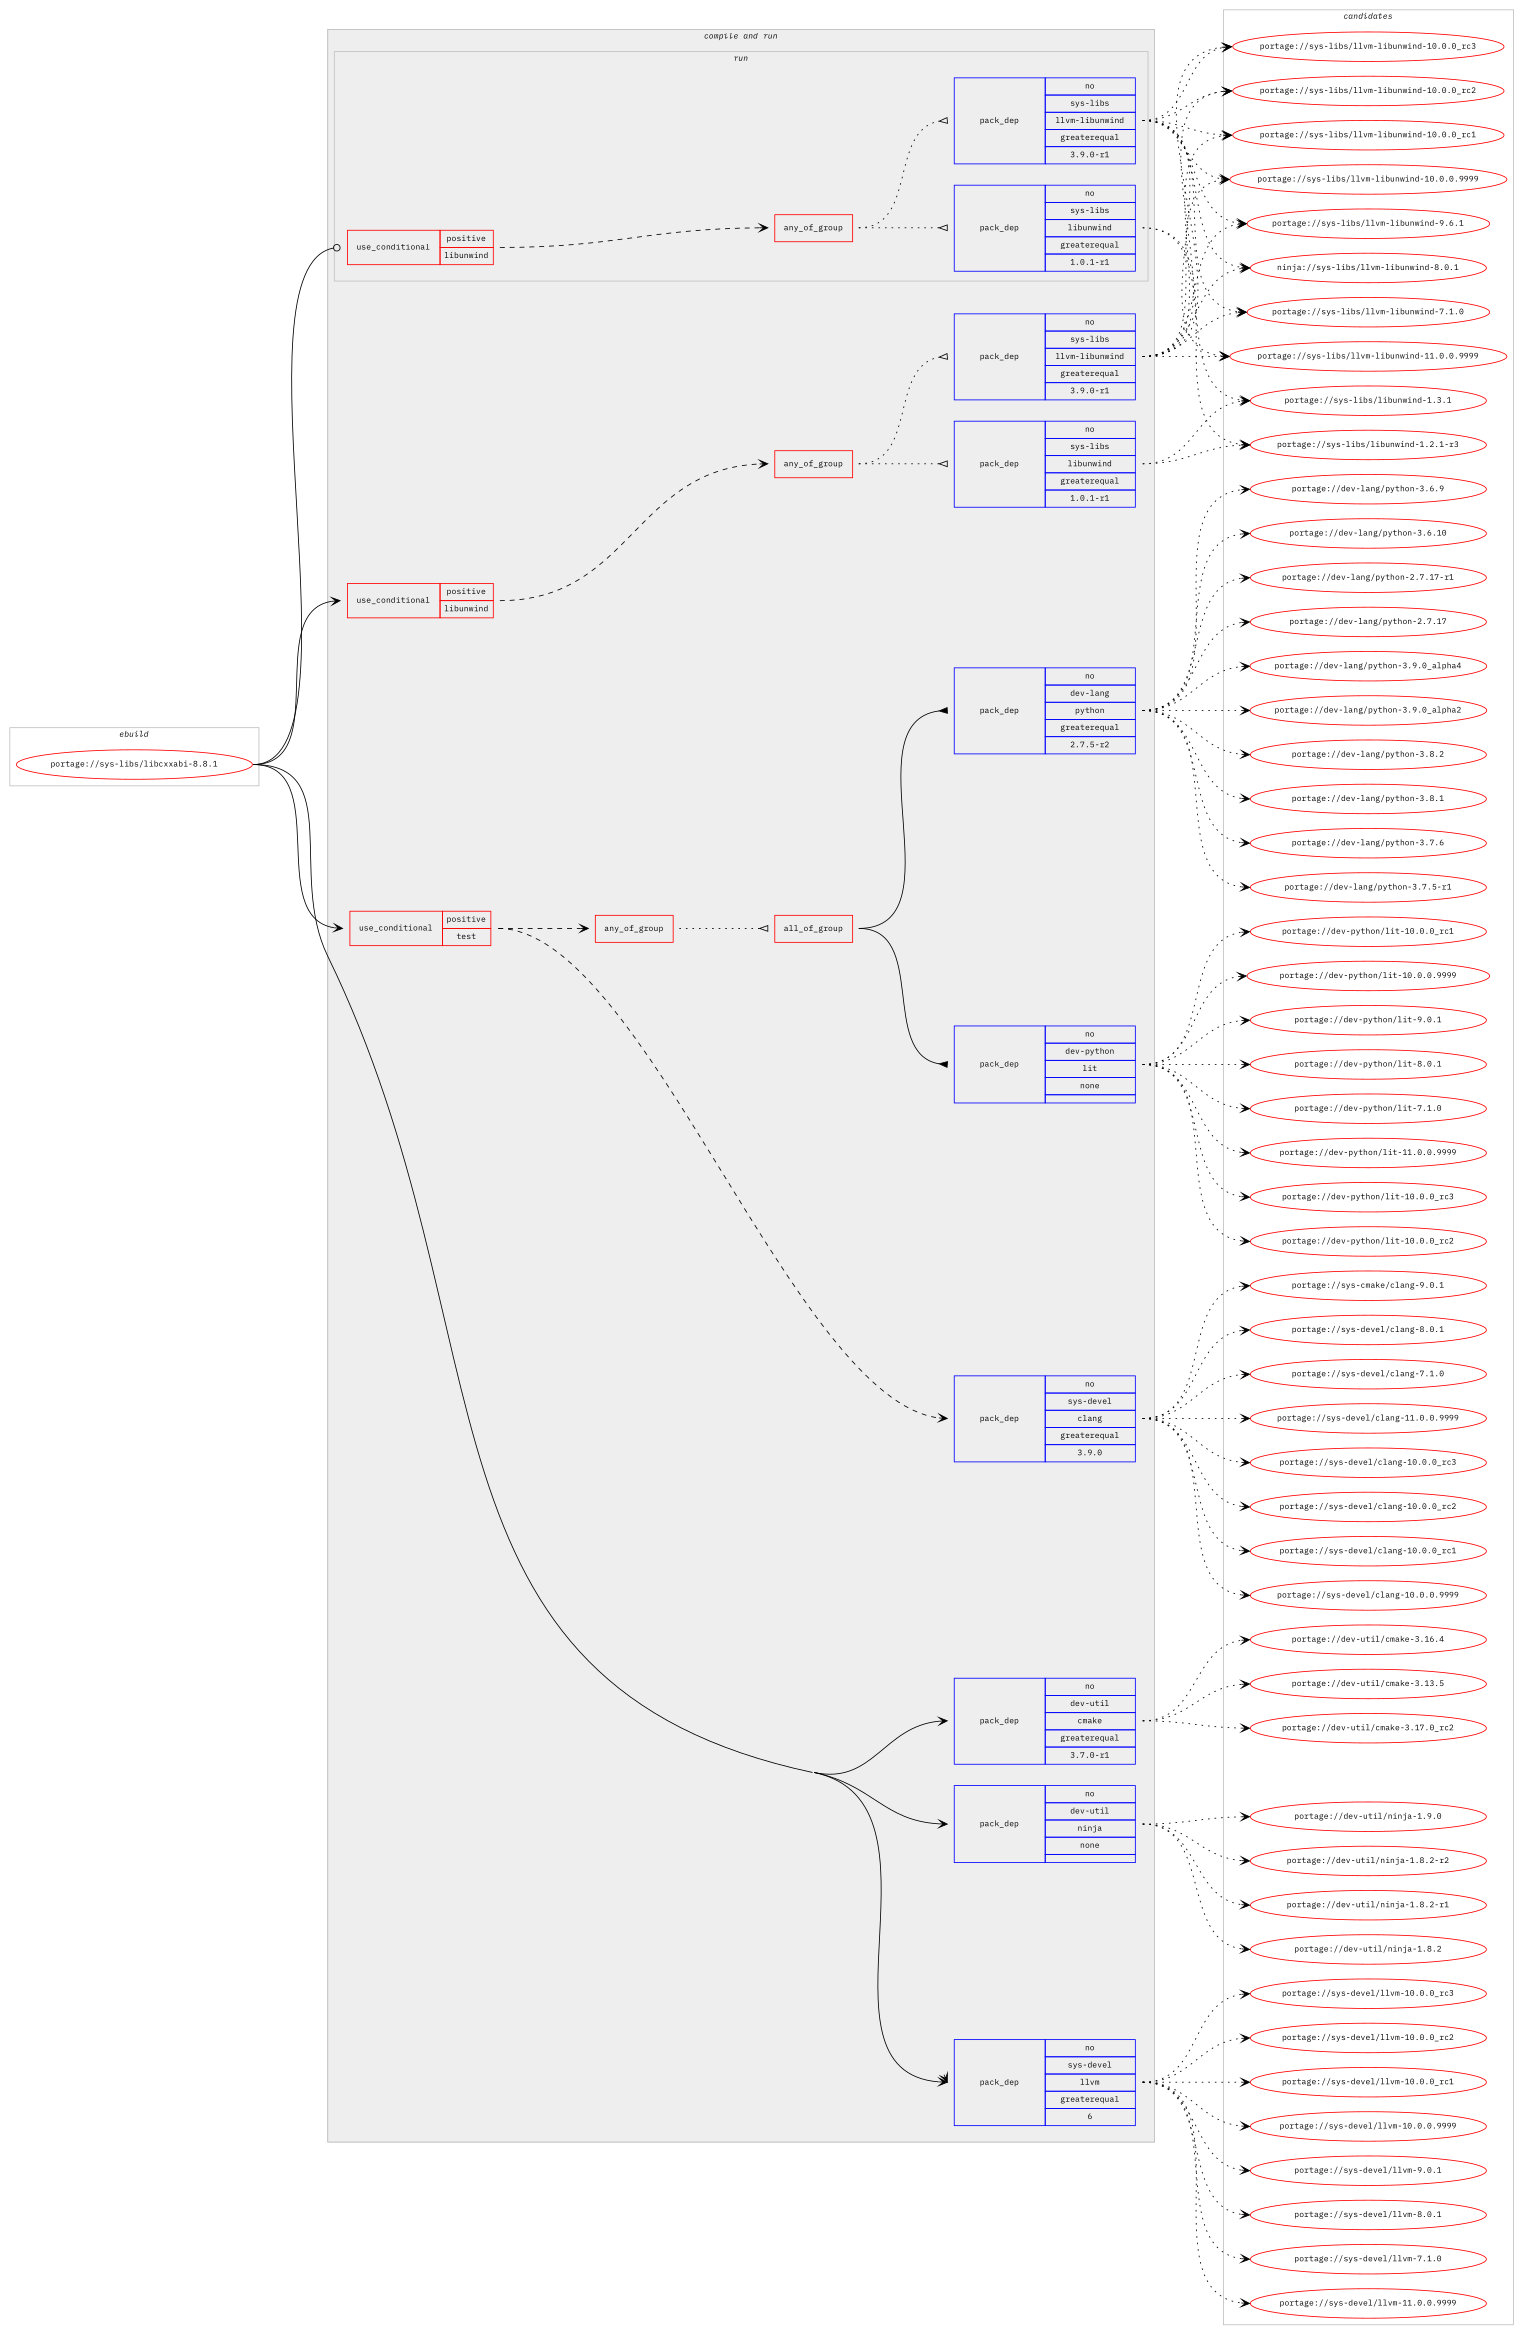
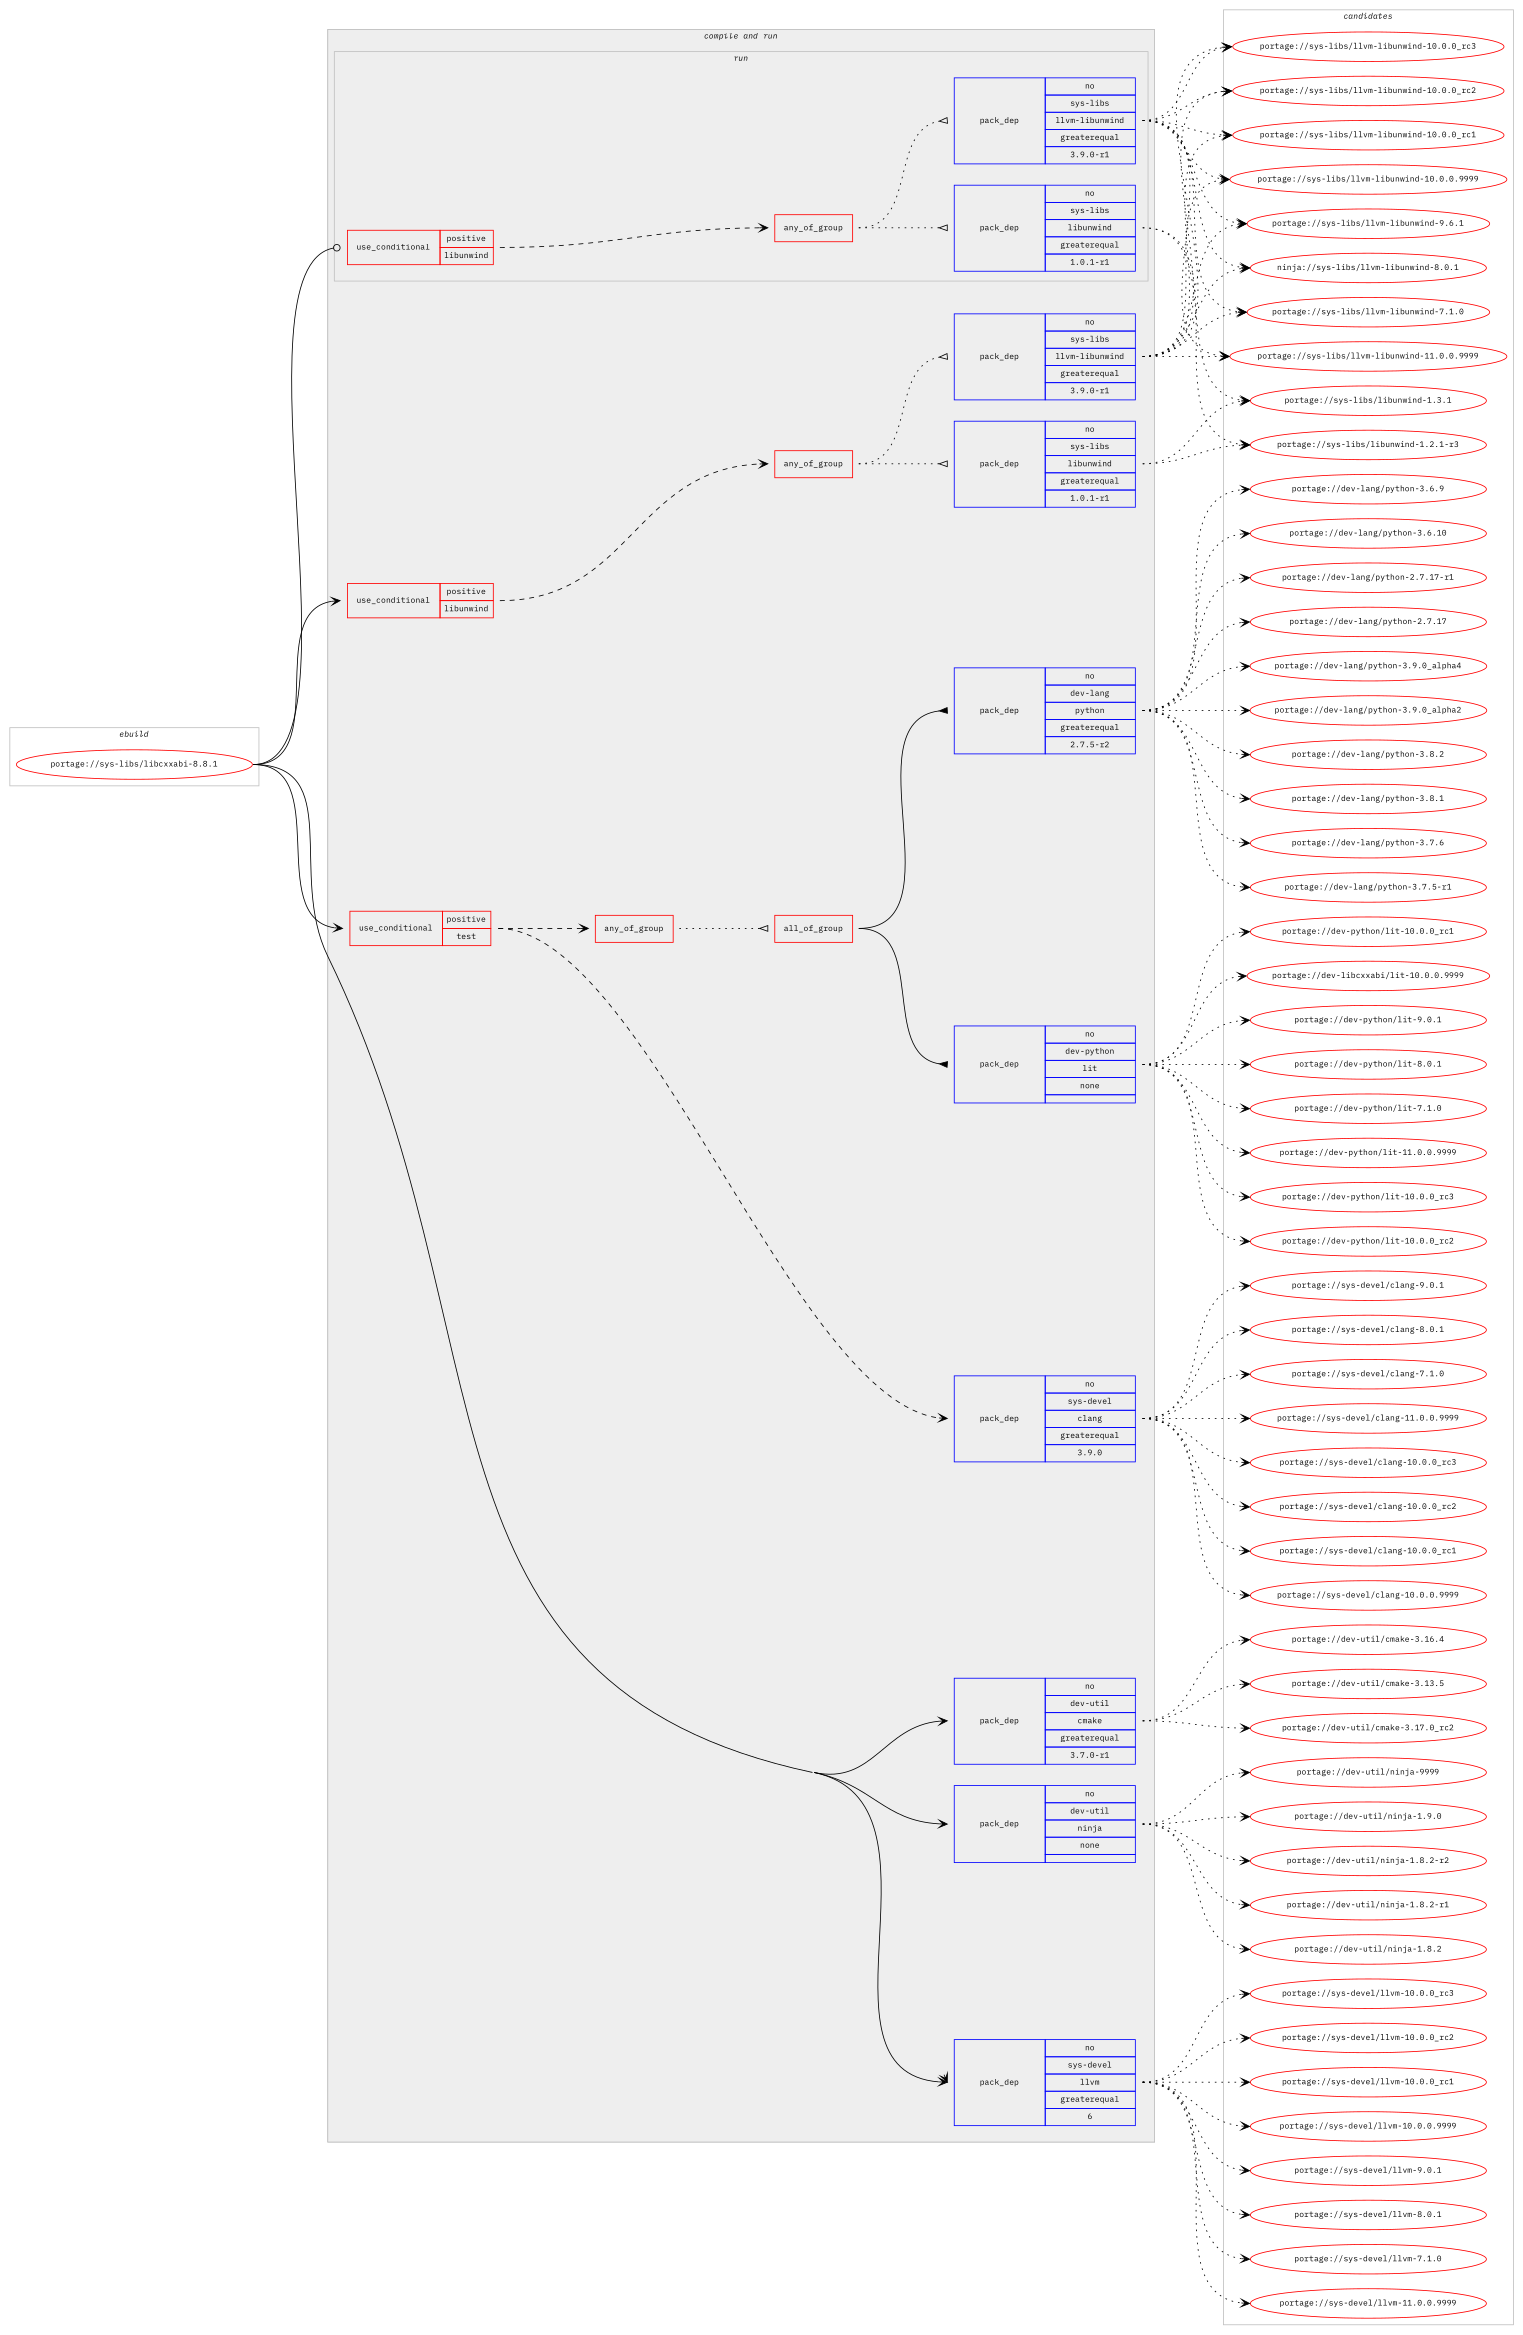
node "portage://dev-python/lit-10.0.0.9999": label "portage://dev-python/lit-10.0.0.9999" -> "portage://dev-libcxxabi/lit-10.0.0.9999"
node "portage://sys-cmake/clang-9.0.1": label "portage://sys-cmake/clang-9.0.1" -> "portage://sys-devel/clang-9.0.1"
node "portage://dev-util/ninja-9999": added
